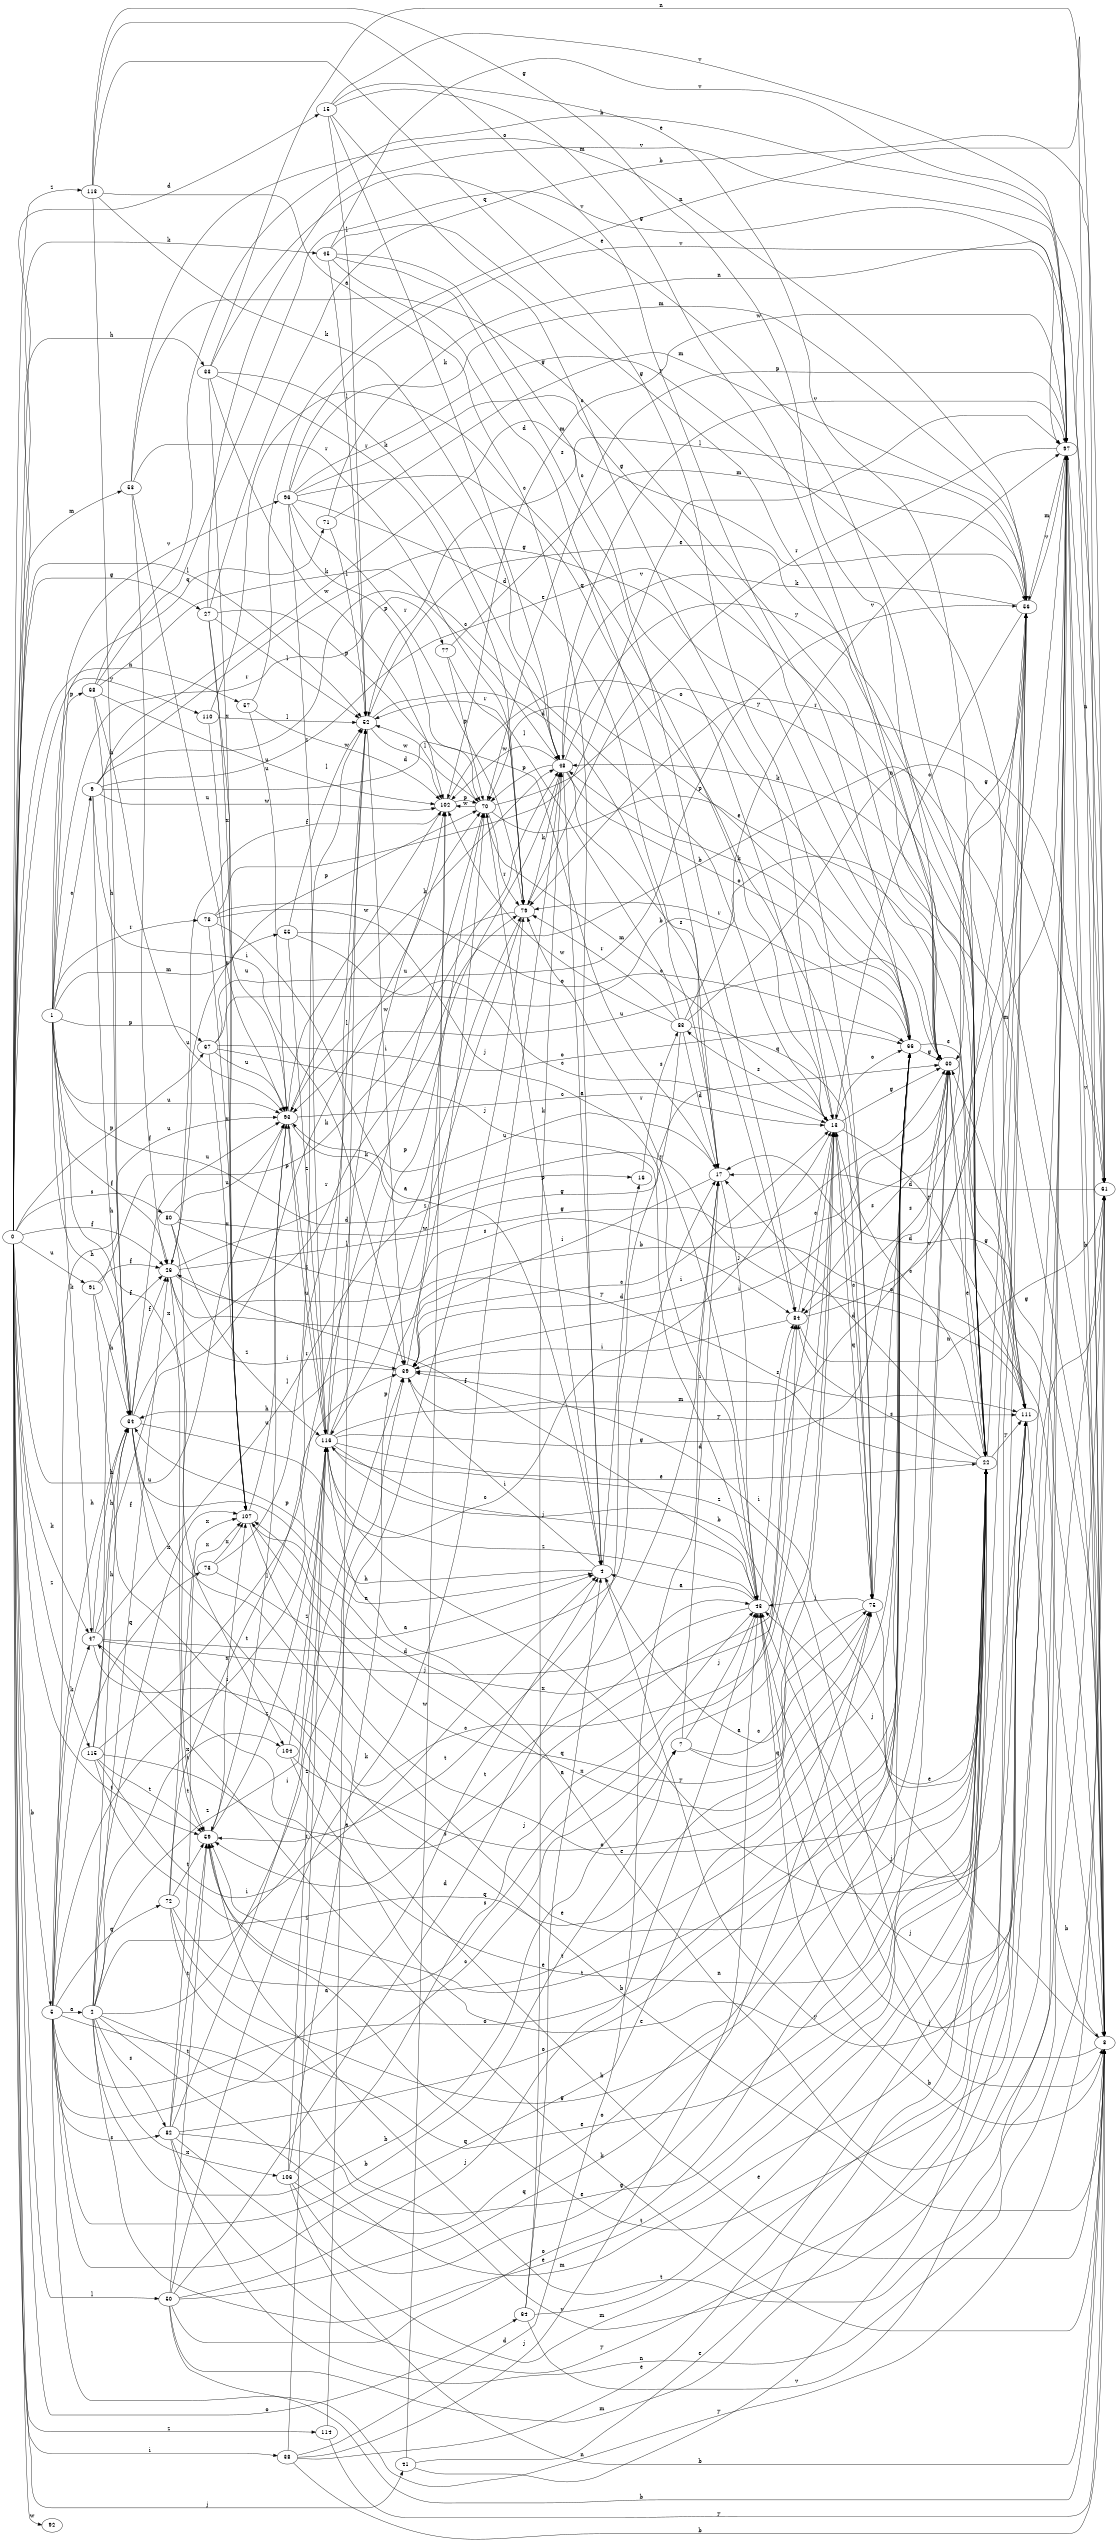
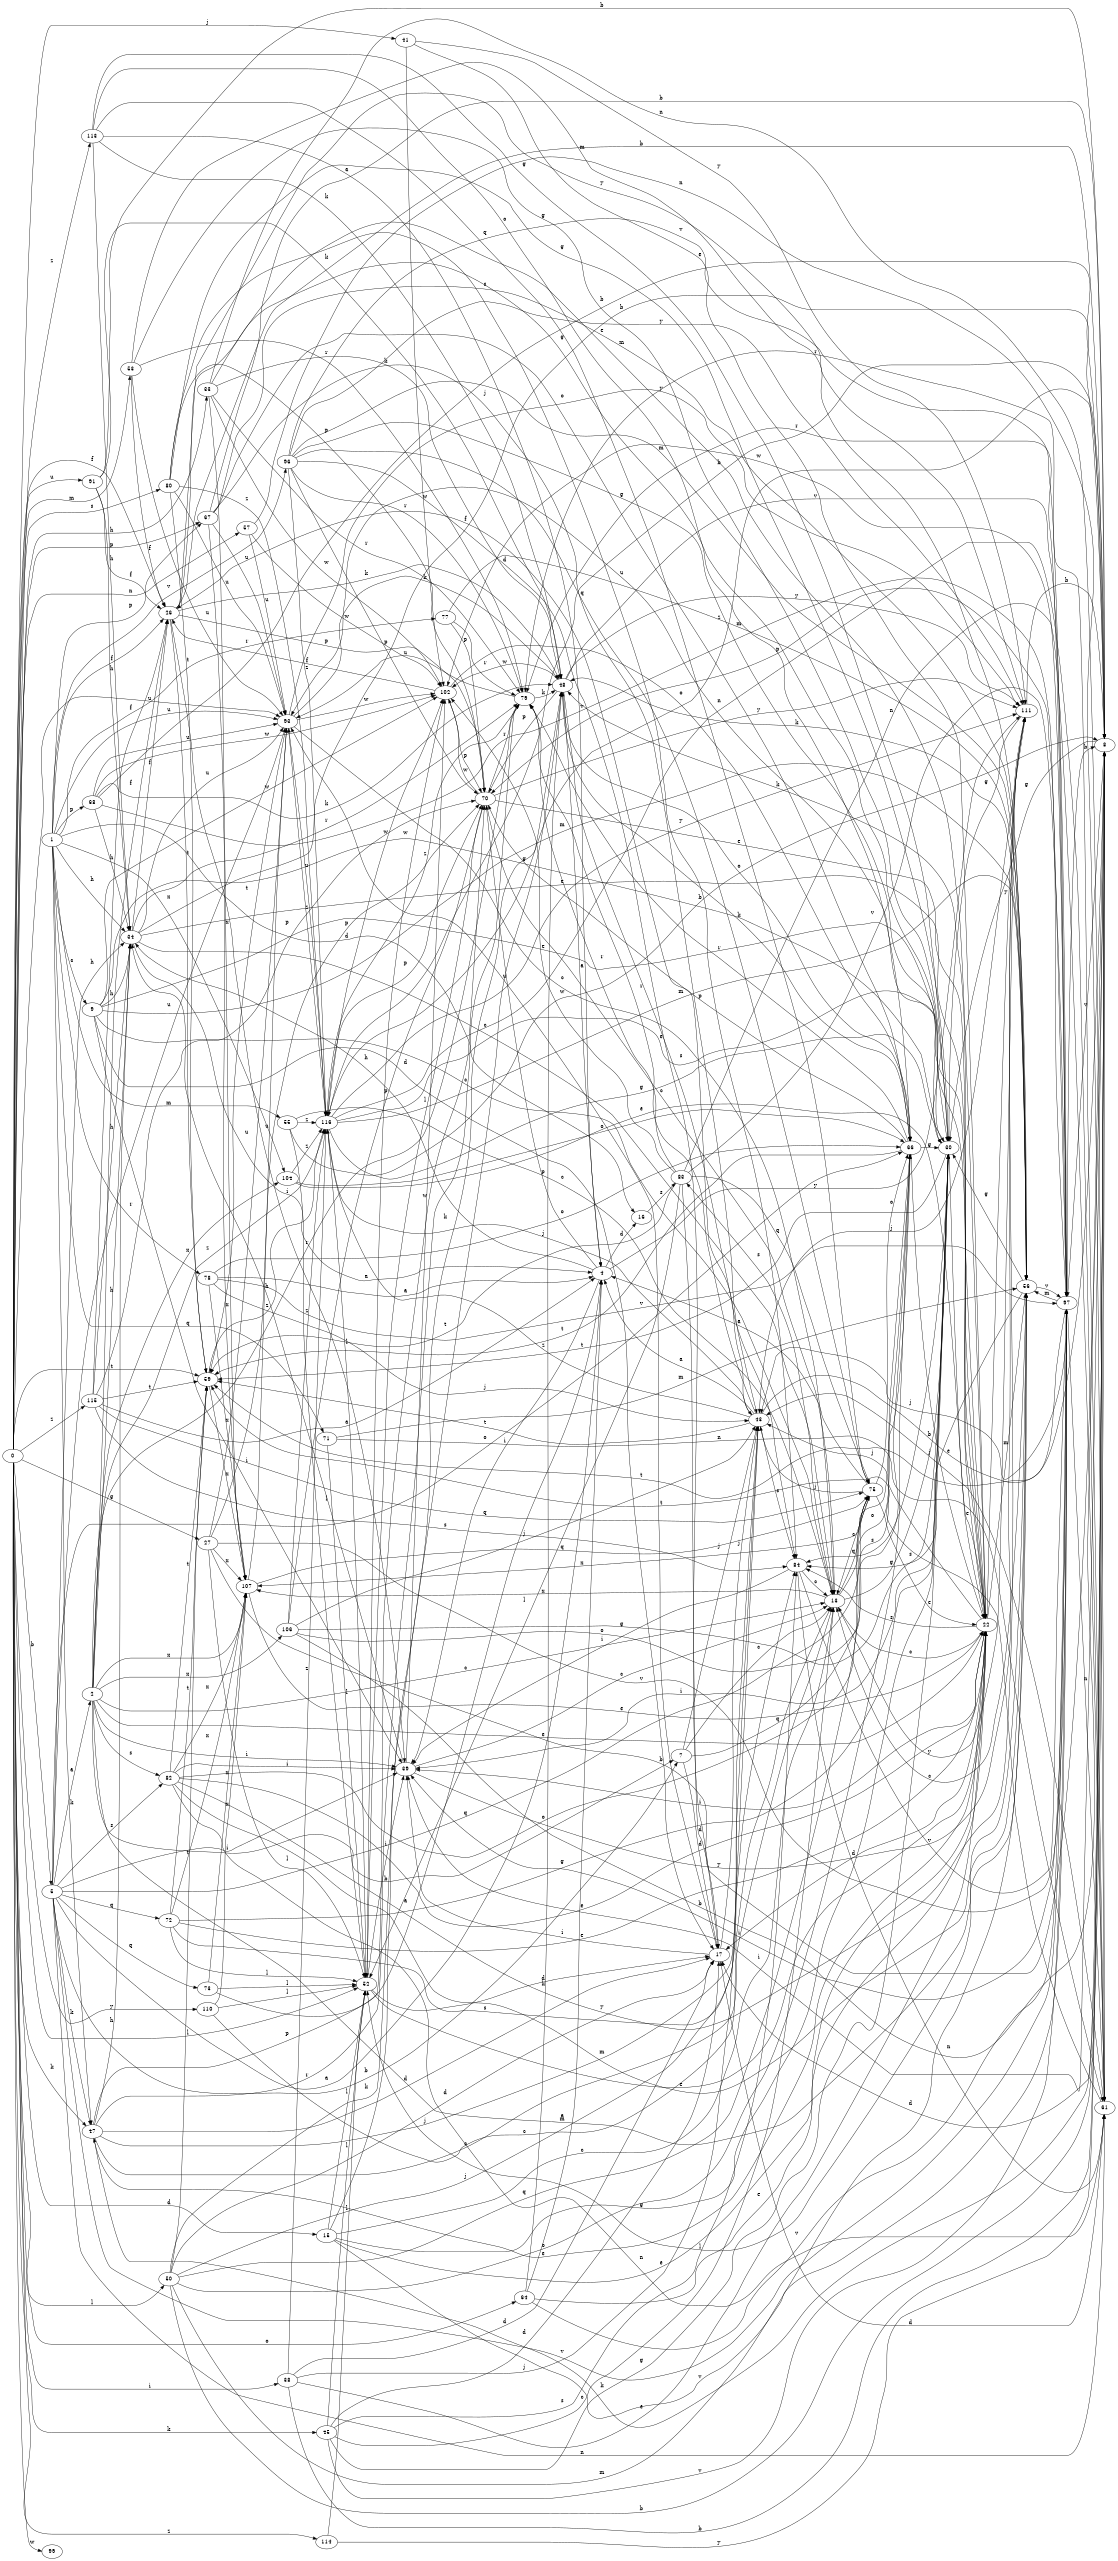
edge "80" -> "70": added, label "p"
edge "68" -> "102": label "u" -> "w"
node "92": label "92" -> "99"
